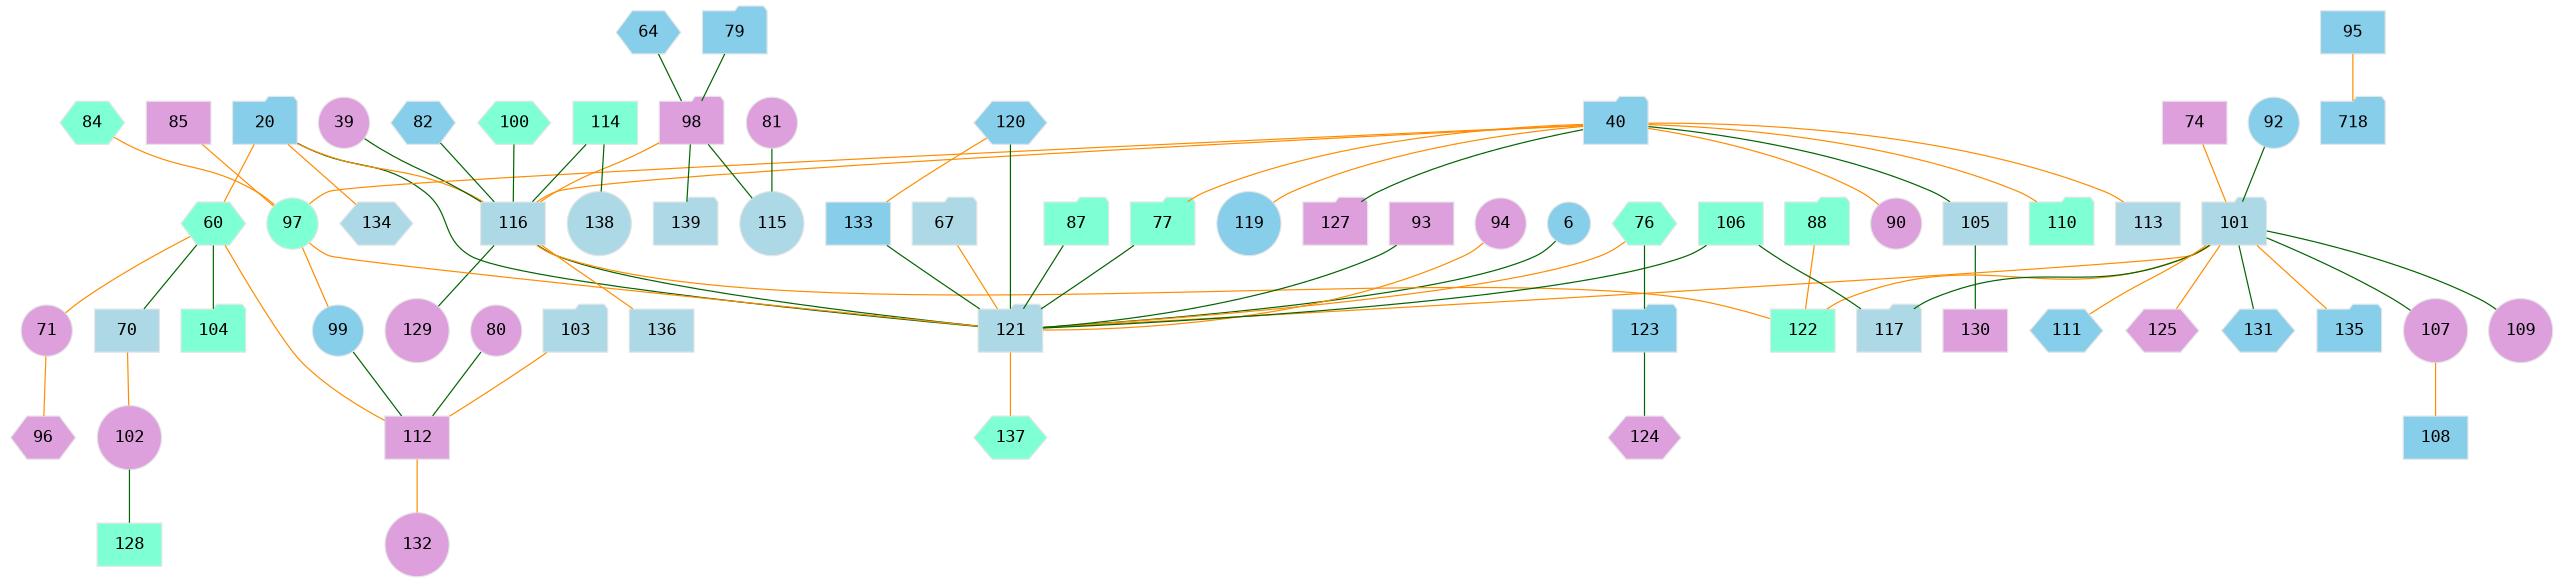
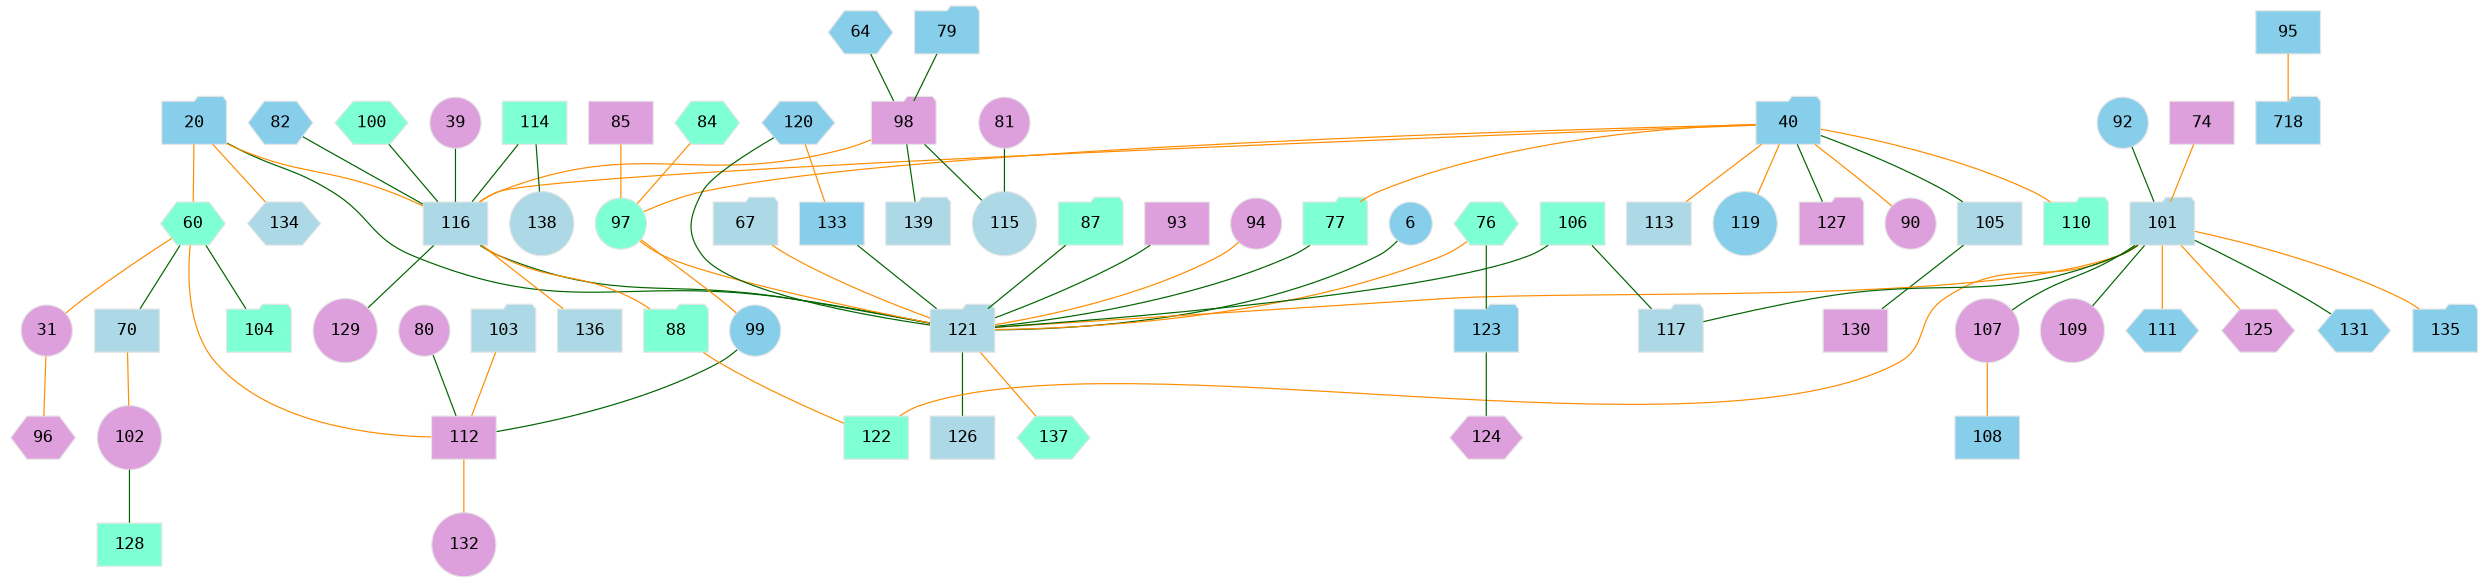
edge "116" -- "122": now "116" -- "88"
node "71": label "71" -> "31"
node "126": added
